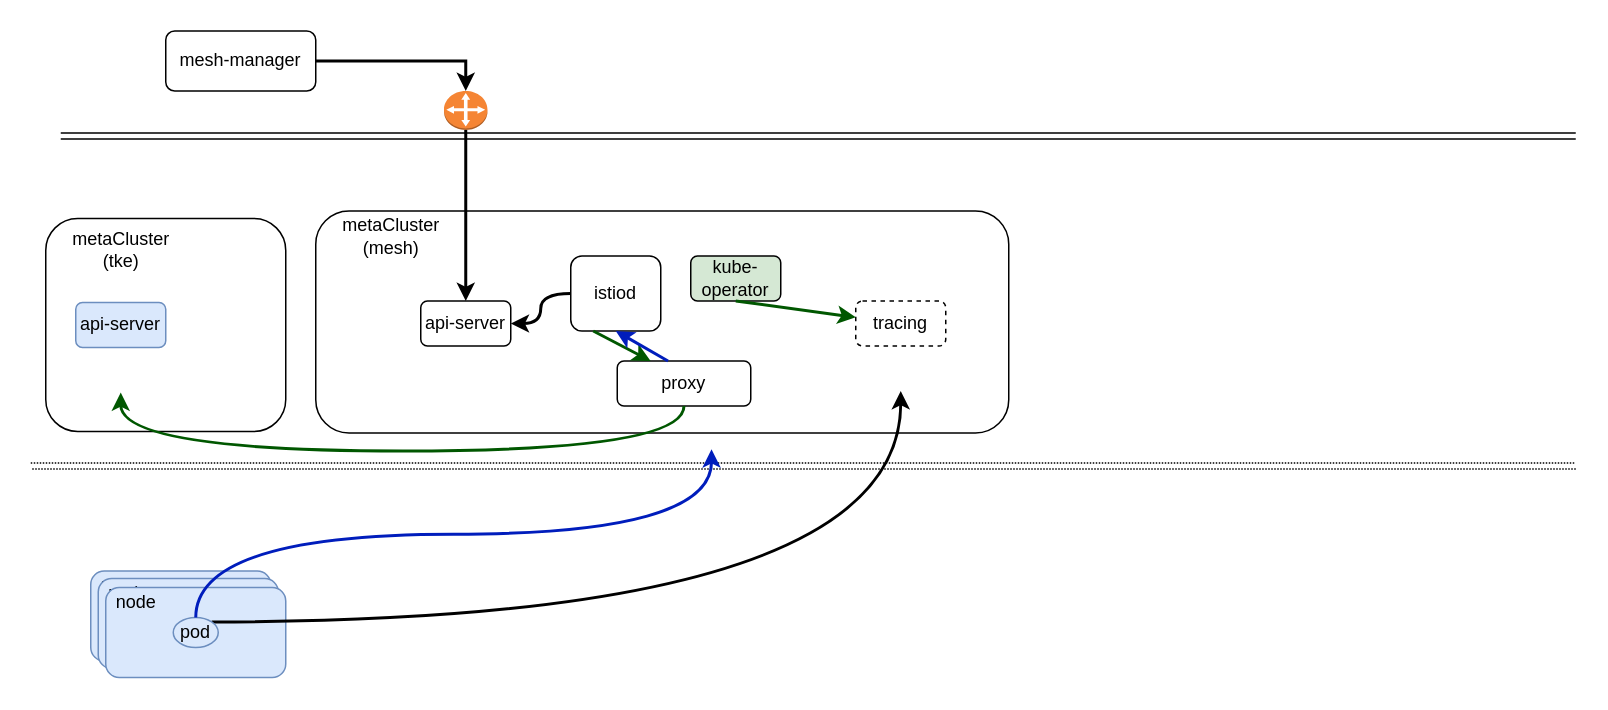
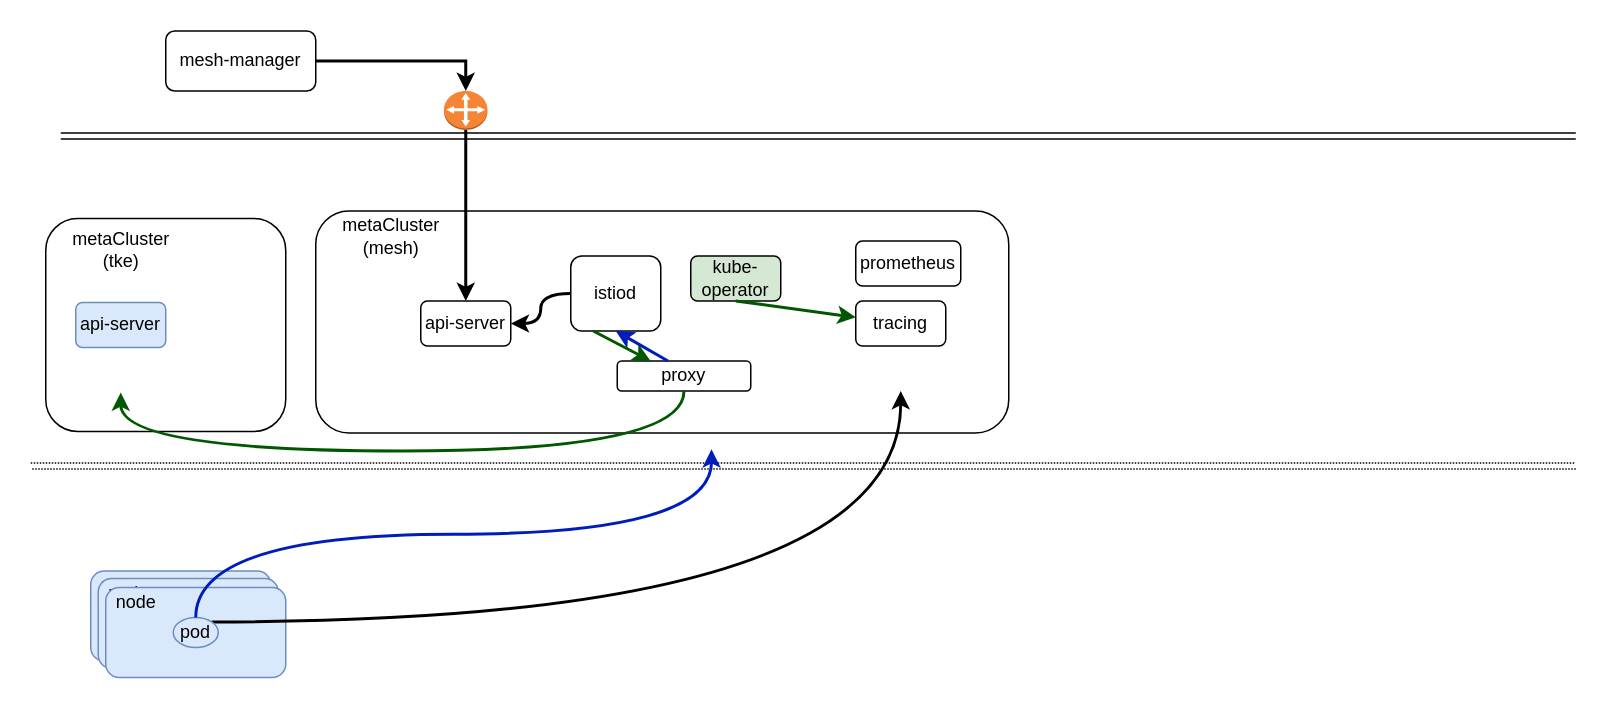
node "prometheus": added
node "tracing": style dashed -> solid
node "proxy": size 134x45 -> 134x30
